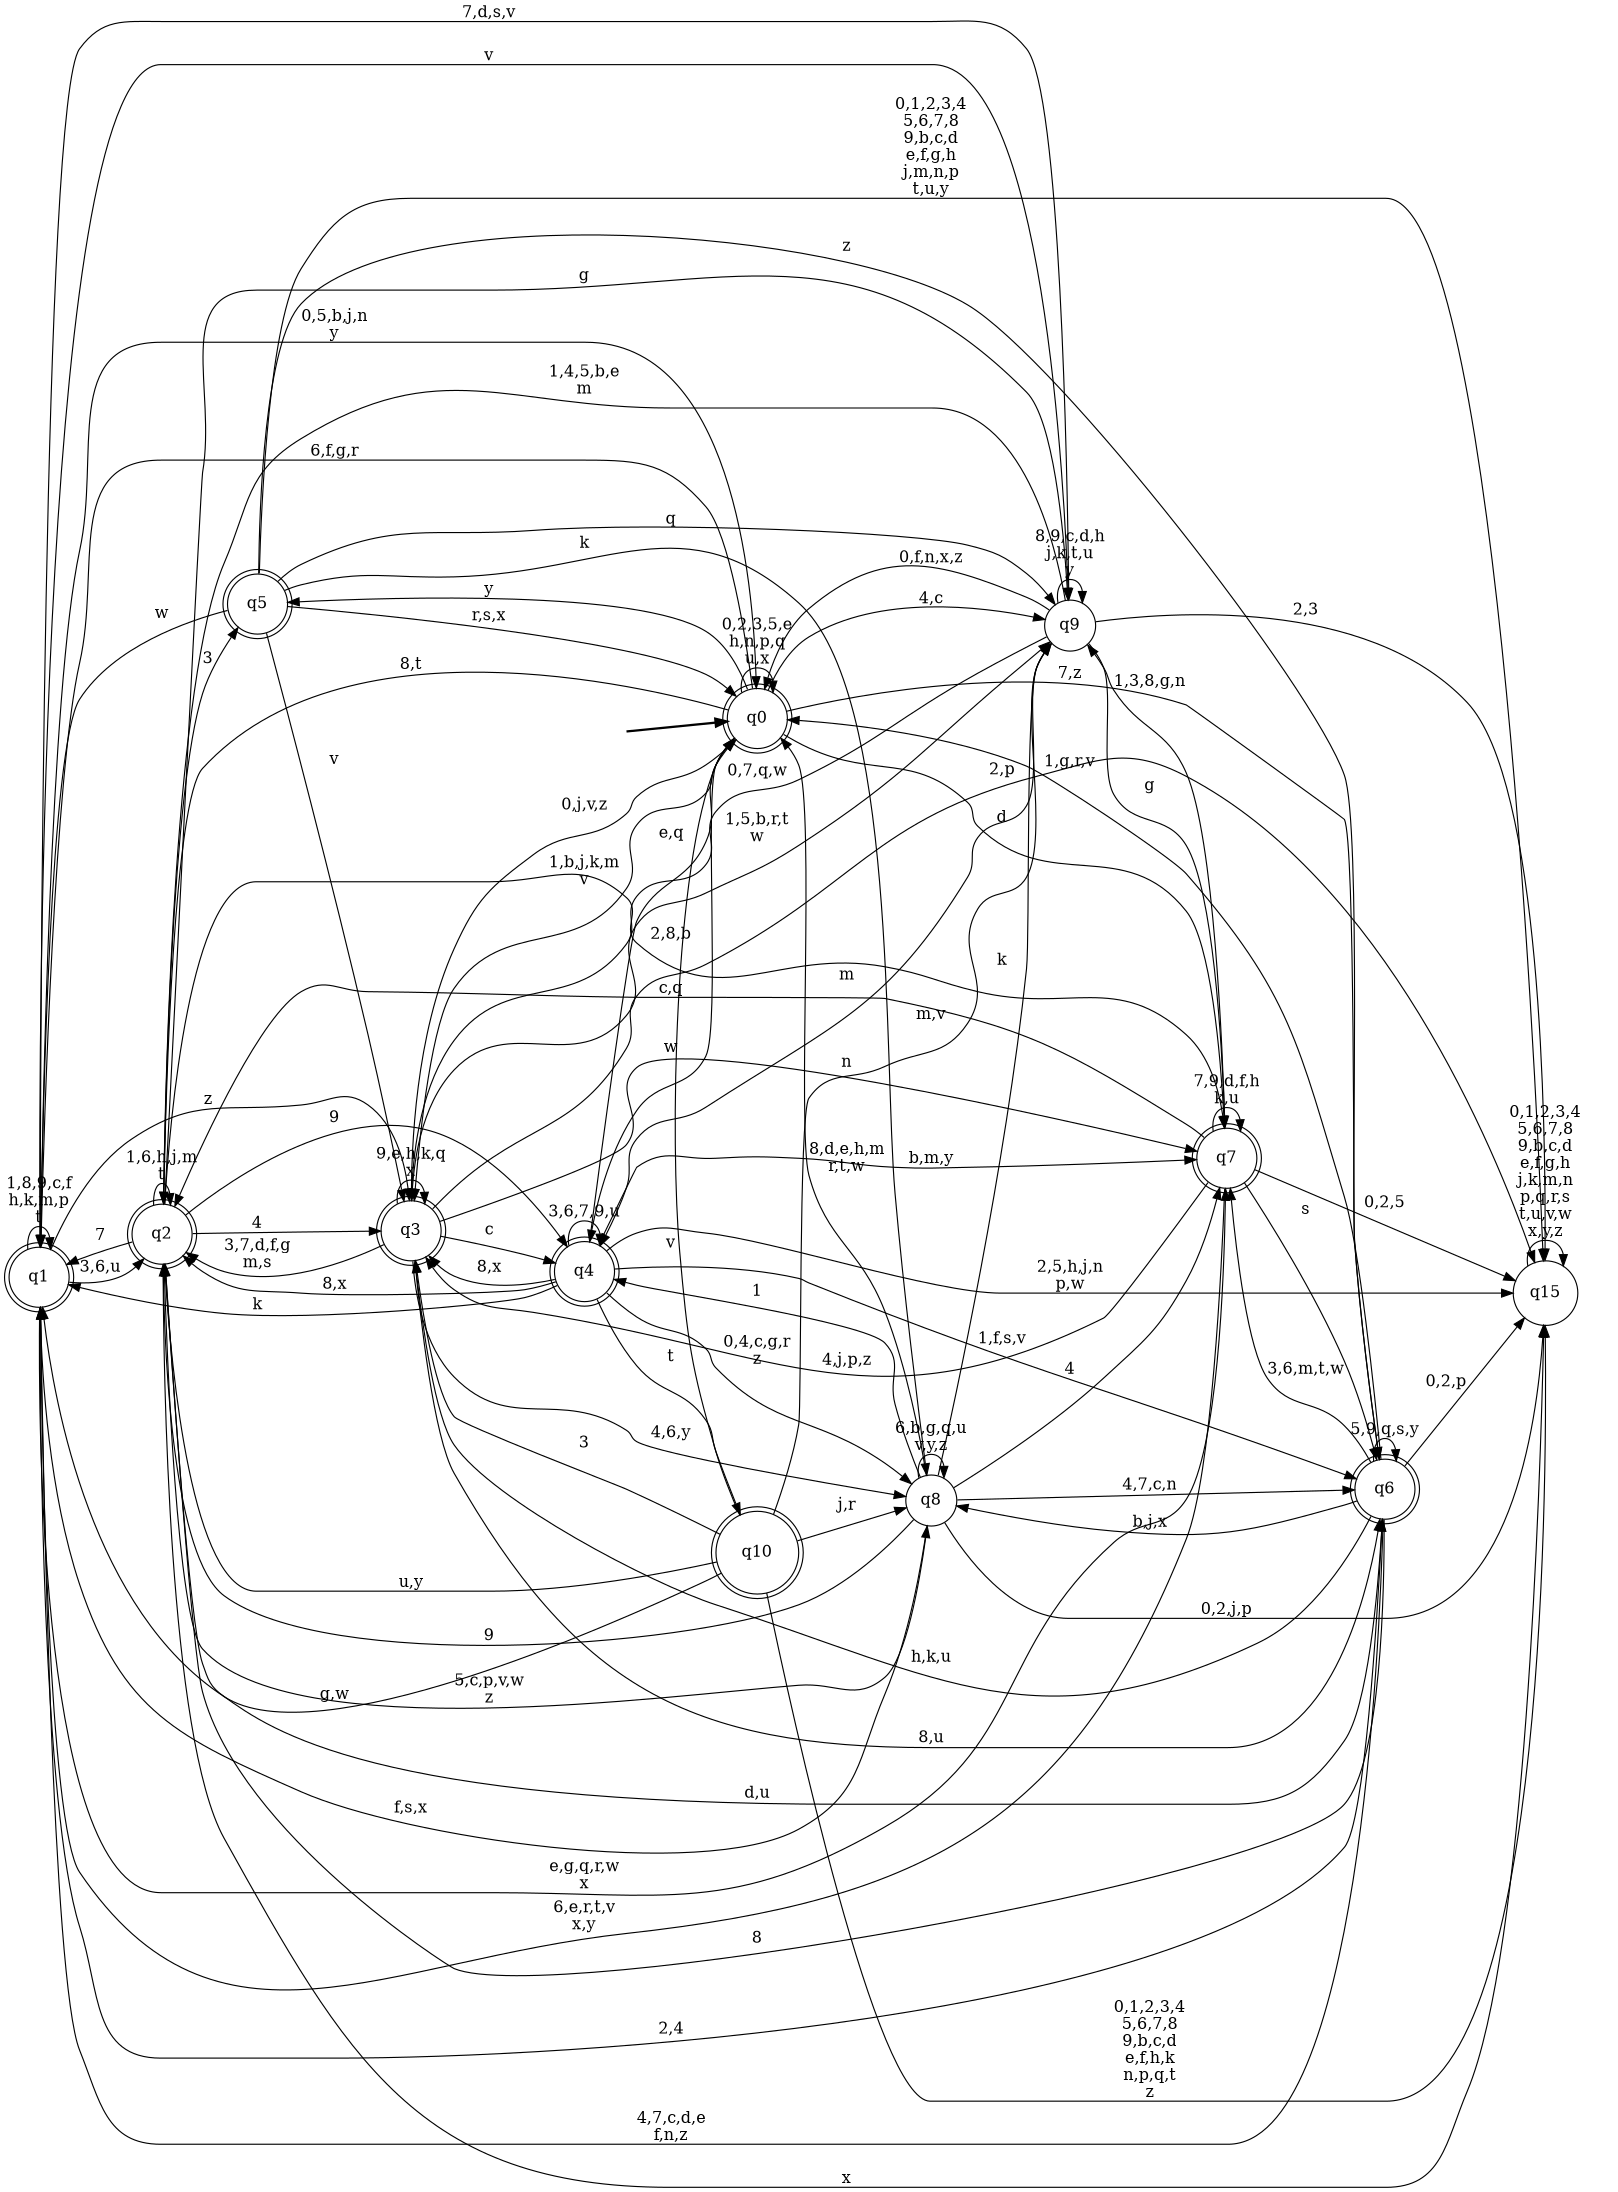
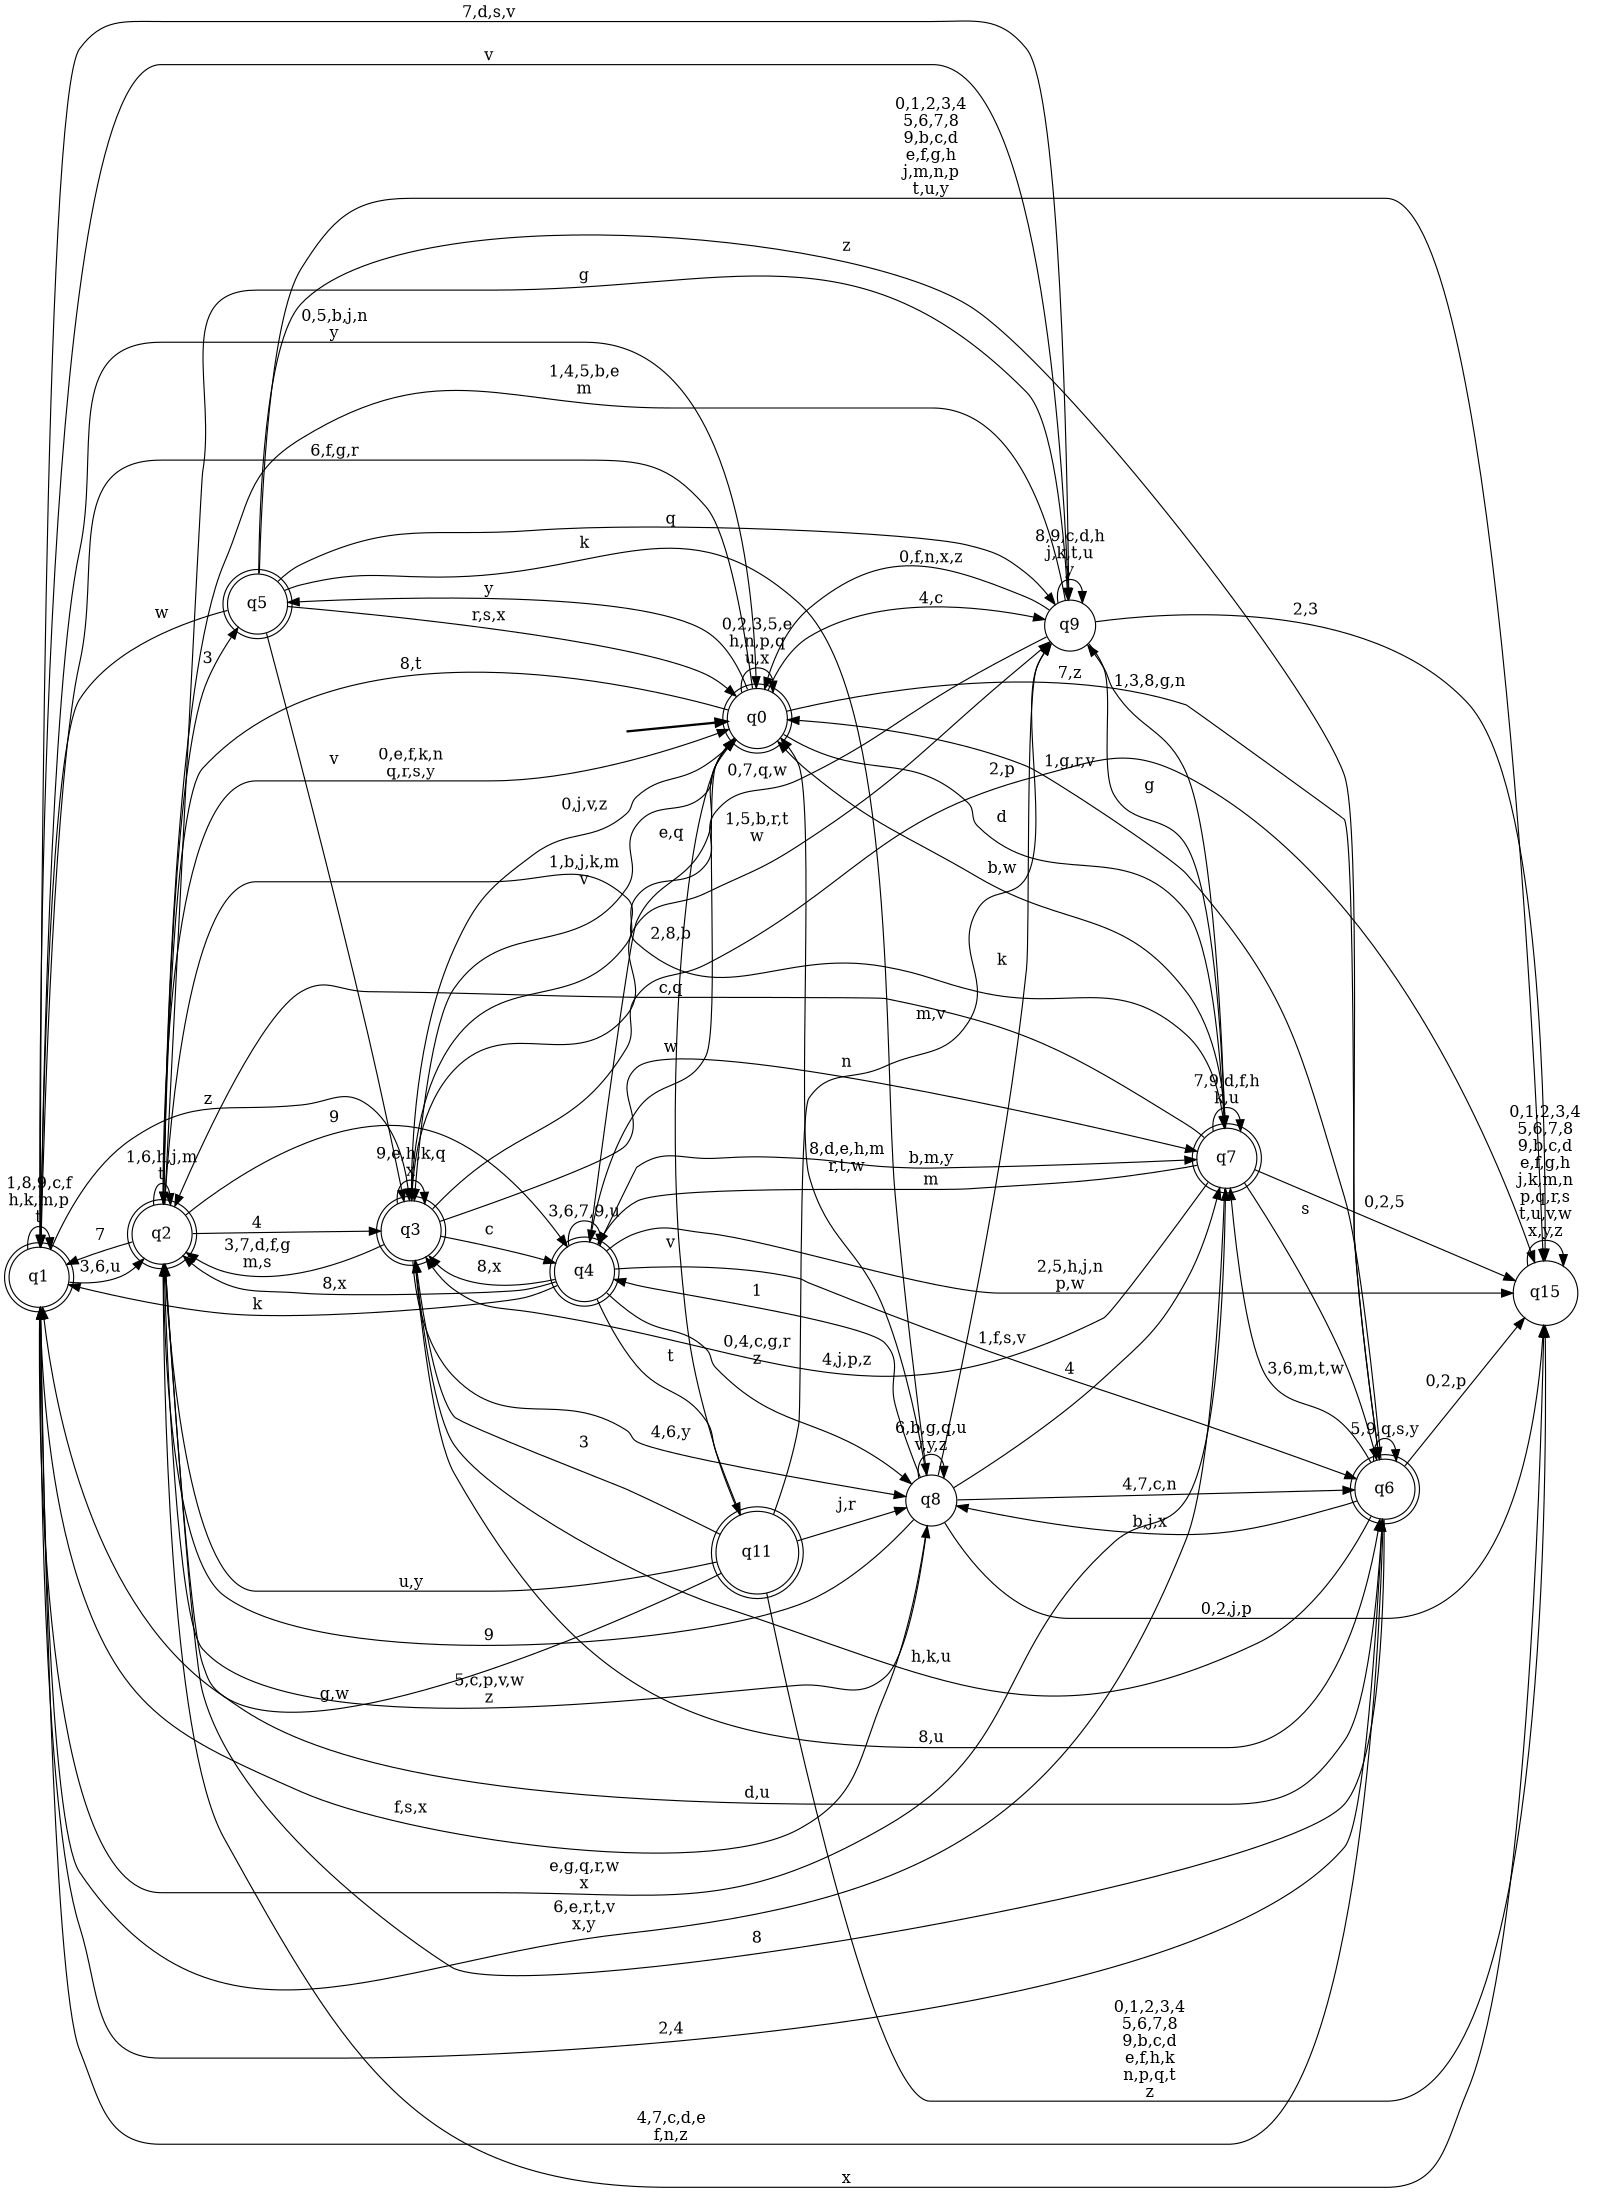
edge "q2" -> "q0": added, label "0,e,f,k,n q,r,s,y"
edge "q7" -> "q0": added, label "b,w"
edge "q9" -> "q4": now "q7" -> "q4"
node "q10": label "q10" -> "q11"
